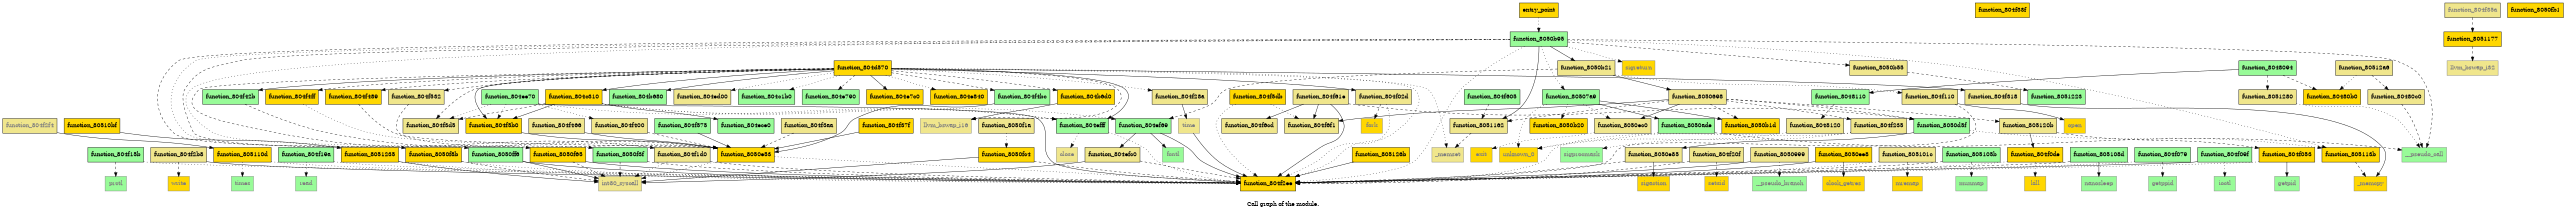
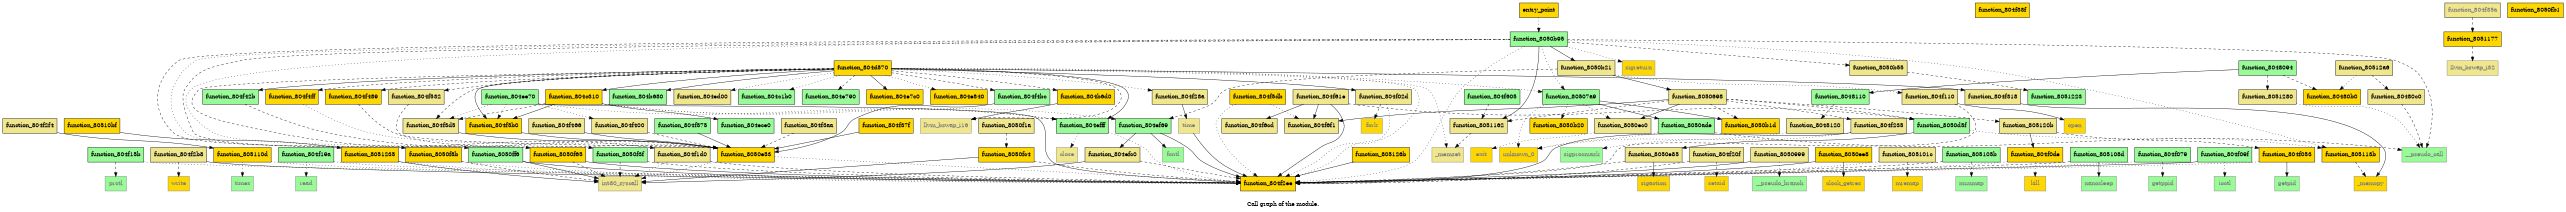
edge "function_804d570" -> "function_80507a9": added
node "function_804f2f4": fontcolor gray50 -> black
edge "function_8050f1a" -> "function_8050fc4": style dotted -> dashed
edge "function_804f3d5" -> "function_8050e53": added
edge "function_804f235" -> "function_804f2ee": style dotted -> solid
